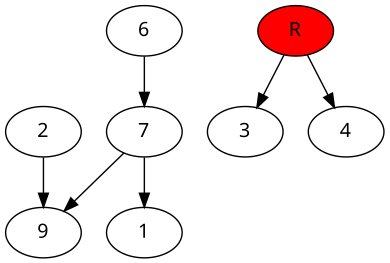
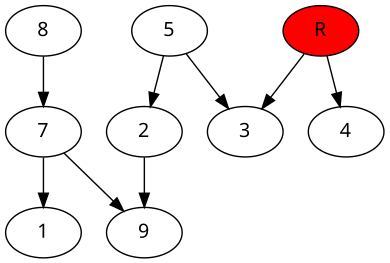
node "6": label "6" -> "8"
node "5": added
